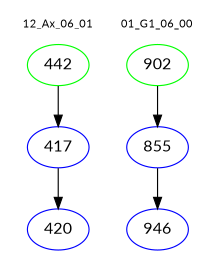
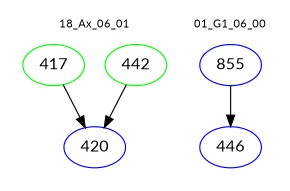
cluster "12_Ax_06_01": label "12_Ax_06_01" -> "18_Ax_06_01"
node "902": removed
edge "442" -> "417": now "442" -> "420"
node "417": color blue -> green
node "946": label "946" -> "446"
